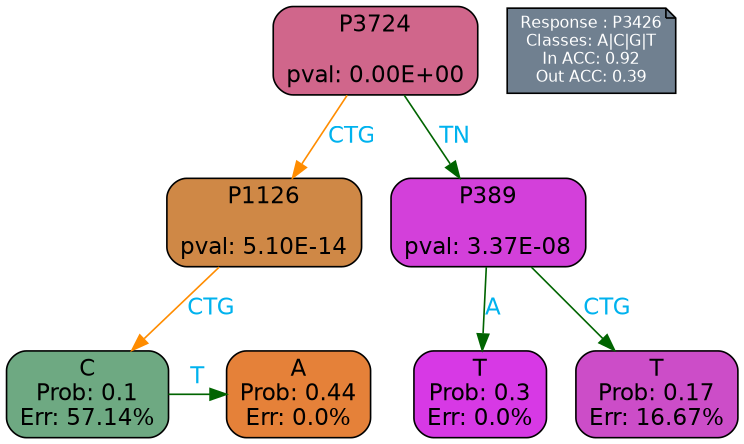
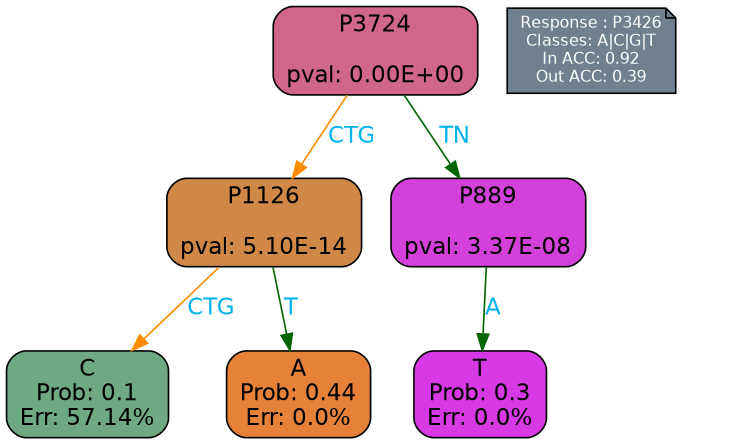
node "P389 pval: 3.37E-08": label "P389 pval: 3.37E-08" -> "P889 pval: 3.37E-08"
edge "C Prob: 0.1 Err: 57.14%" -> "A Prob: 0.44 Err: 0.0%": now "P1126 pval: 5.10E-14" -> "A Prob: 0.44 Err: 0.0%"
node "T Prob: 0.17 Err: 16.67%": removed
